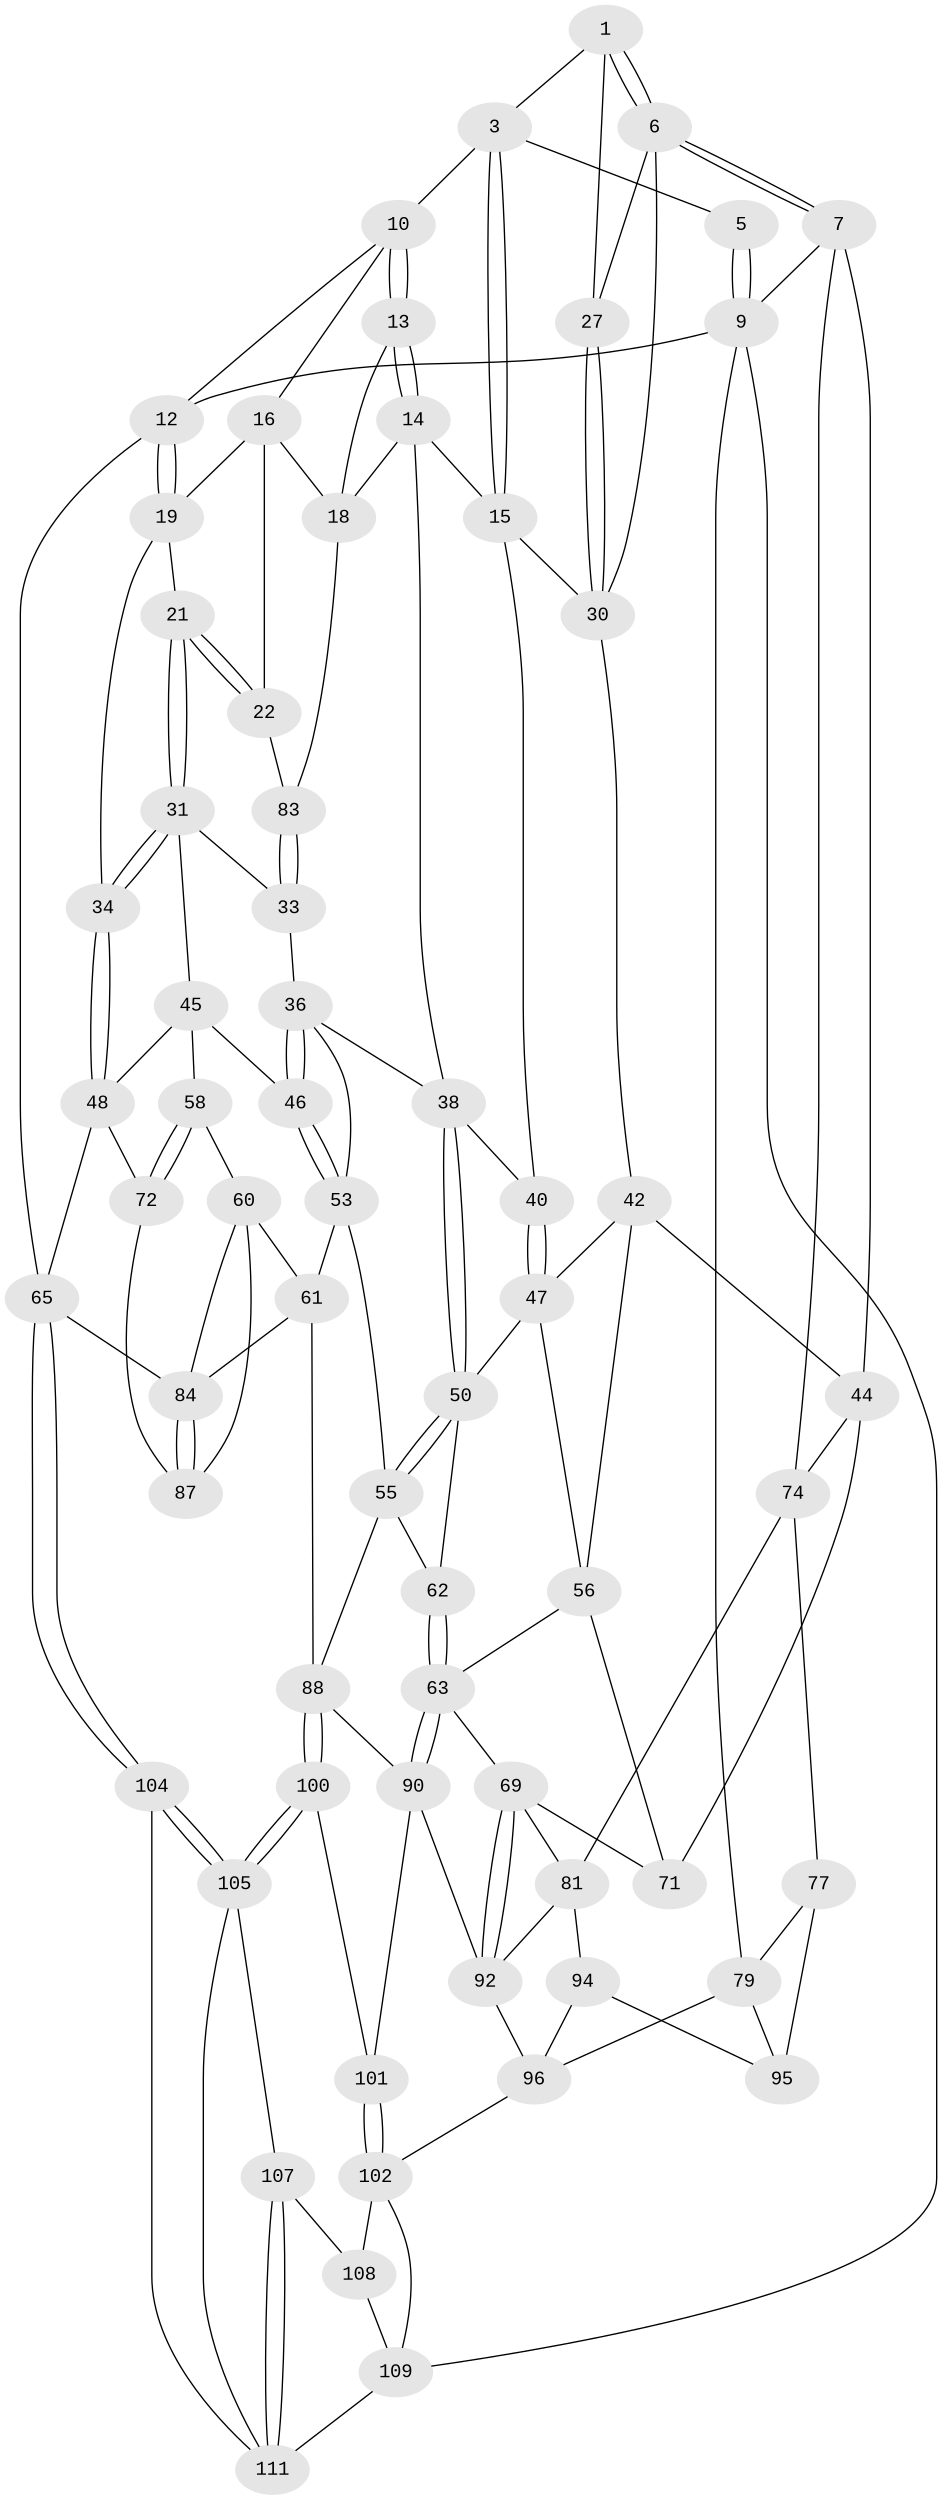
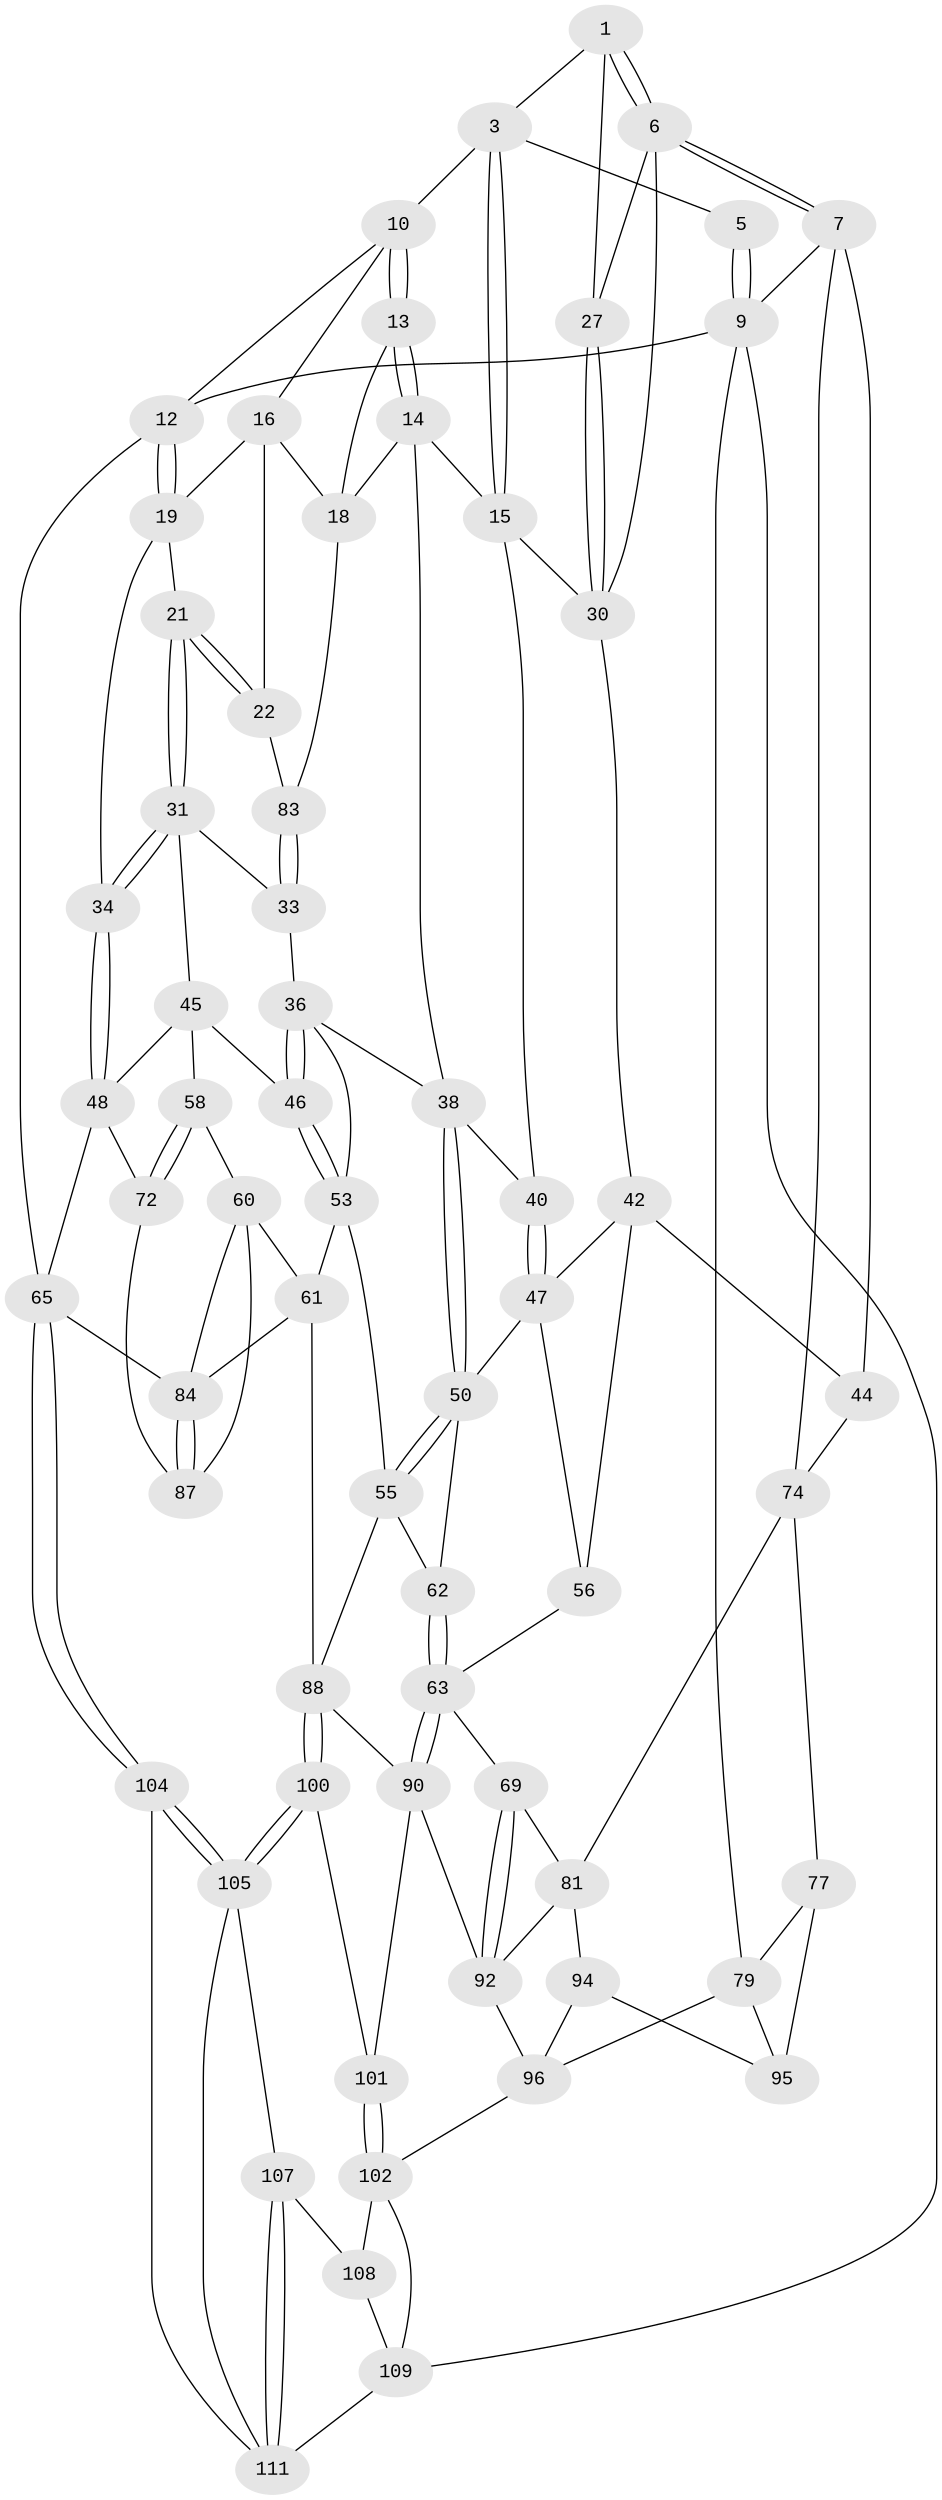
node "71": removed
